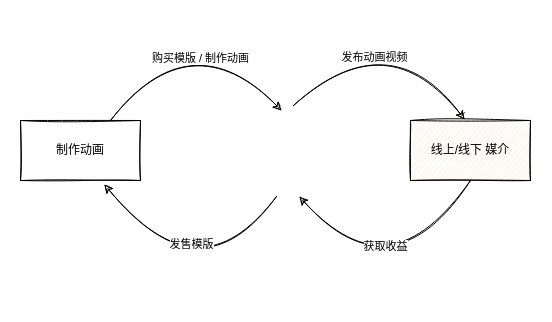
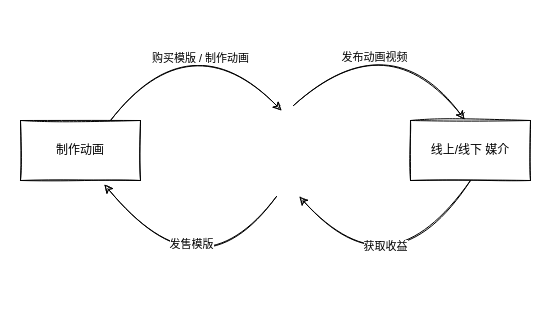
node "线上/线下 媒介": fillcolor #ffe6cc -> #ffffff
